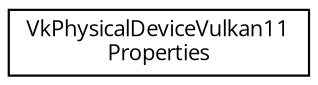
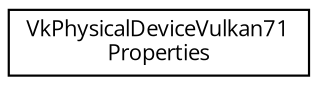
node "VkPhysicalDeviceVulkan11 Properties": label "VkPhysicalDeviceVulkan11 Properties" -> "VkPhysicalDeviceVulkan71 Properties"
